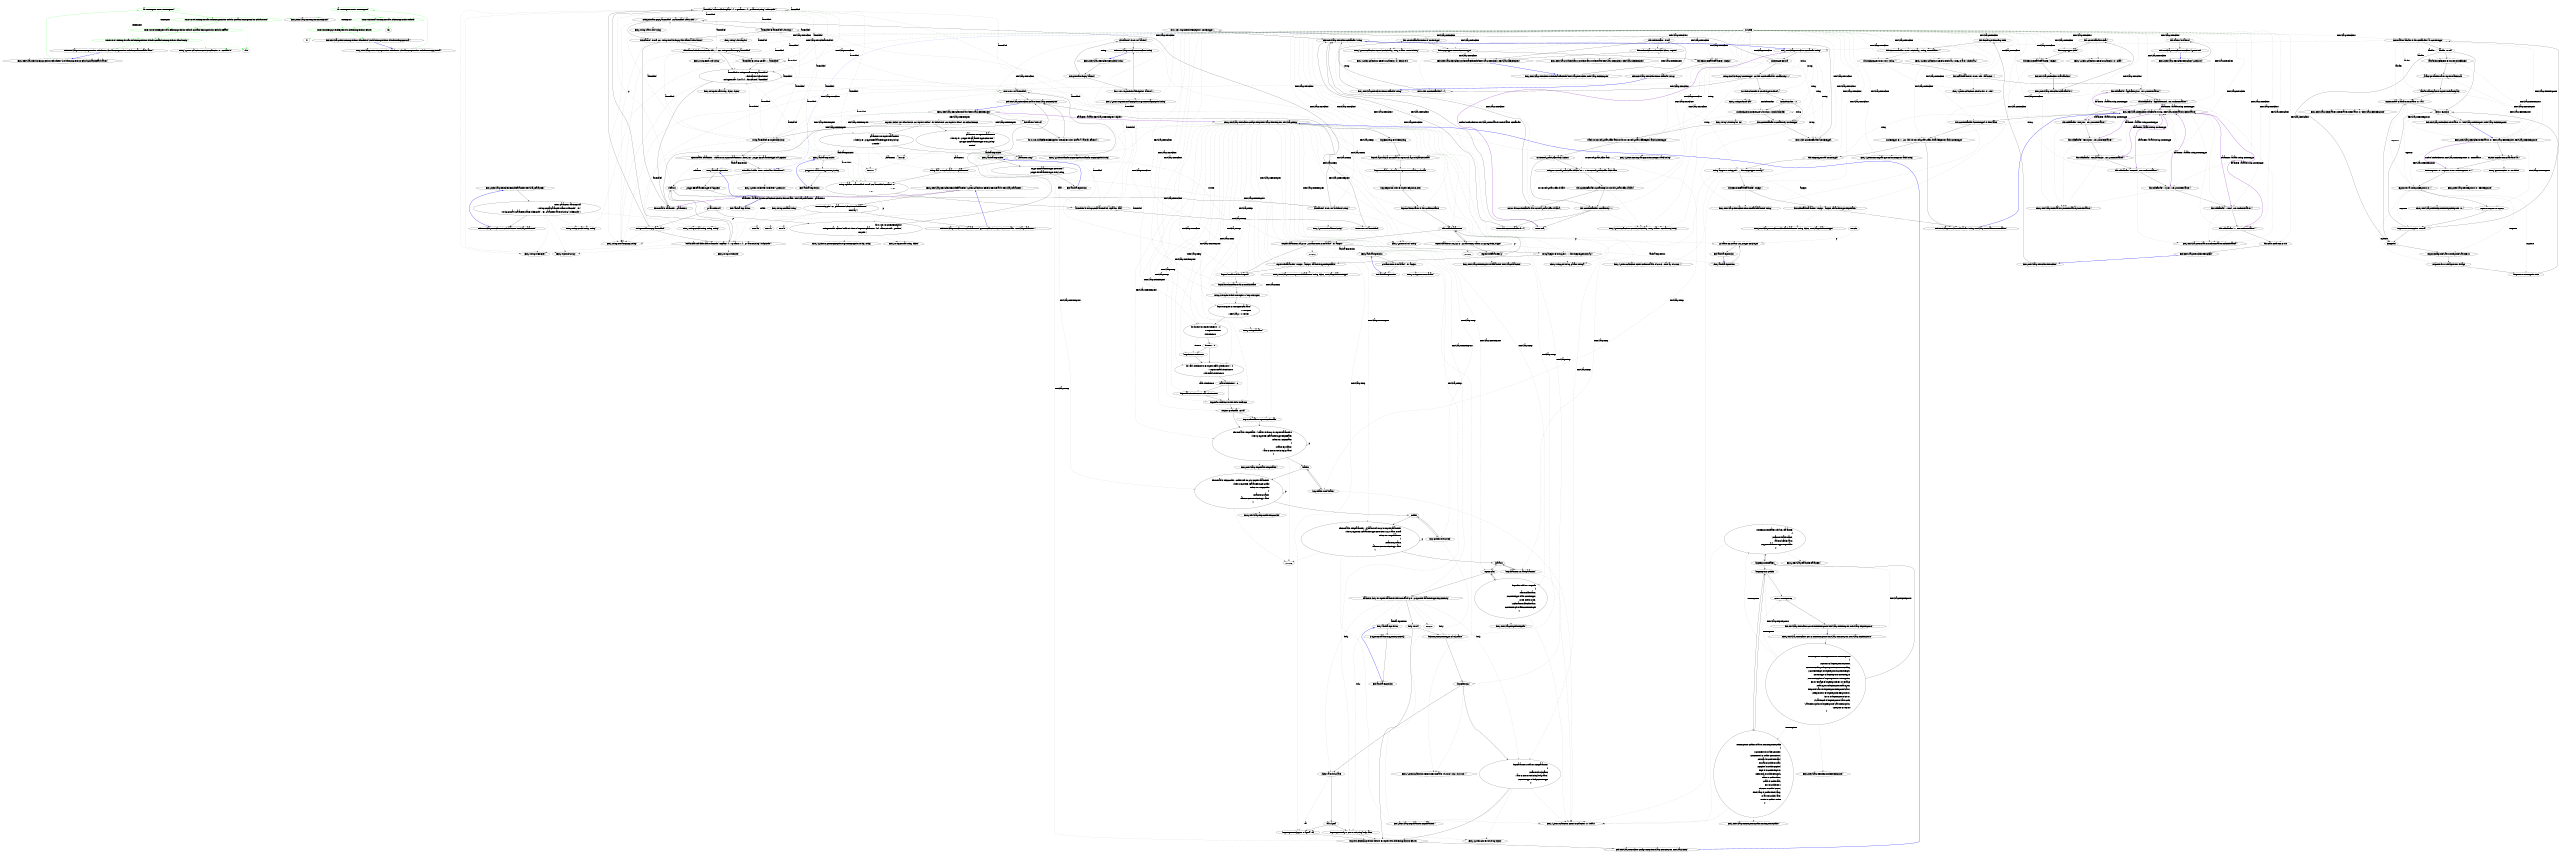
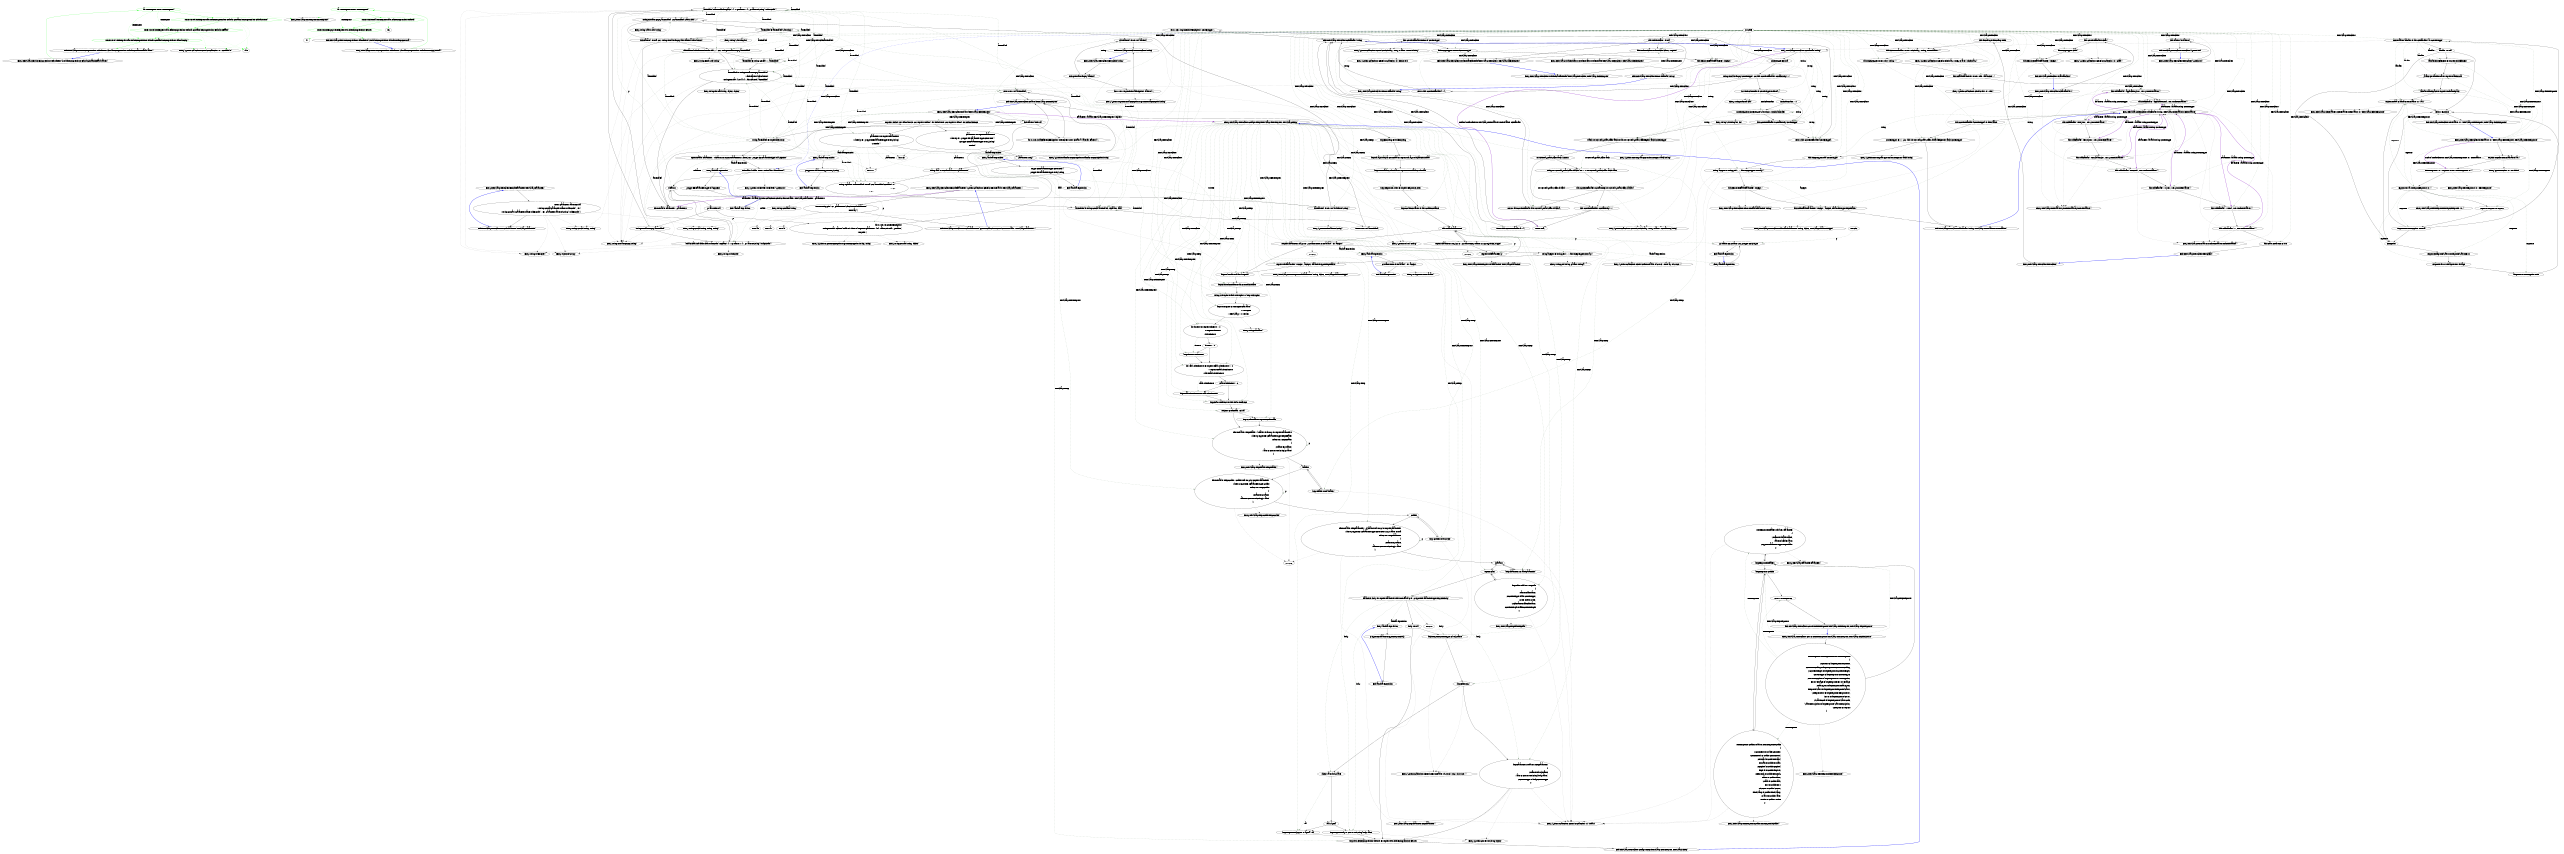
edge "m1_255" -> "Entry System.Text.RegularExpressions.Regex.IsMatch(string)": now "m1_255" -> "this.AddHandler(''text/x-json'', new JsonDeserializer())"
